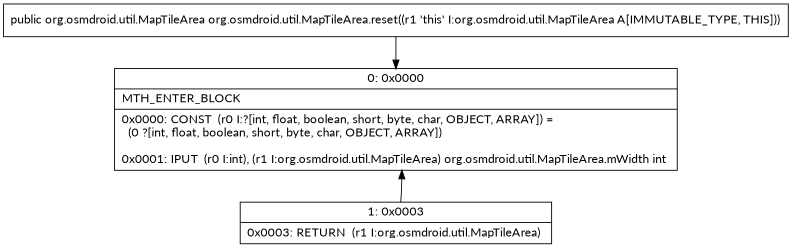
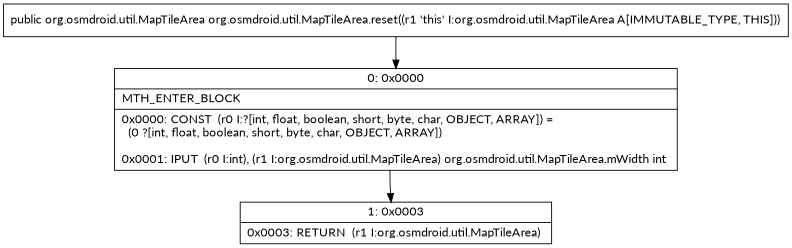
edge "1: 0x0003" -> "0: 0x0000": reversed
